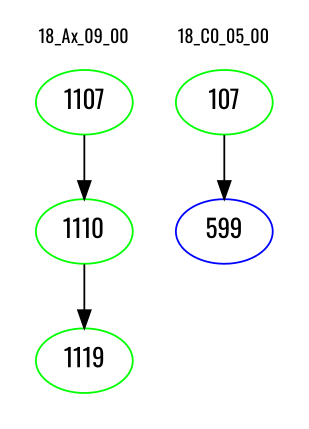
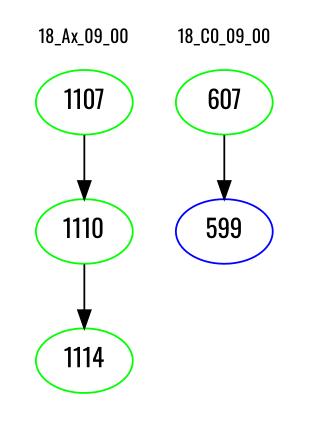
cluster "18_C0_05_00": label "18_C0_05_00" -> "18_C0_09_00"
node "107": label "107" -> "607"
node "1119": label "1119" -> "1114"
